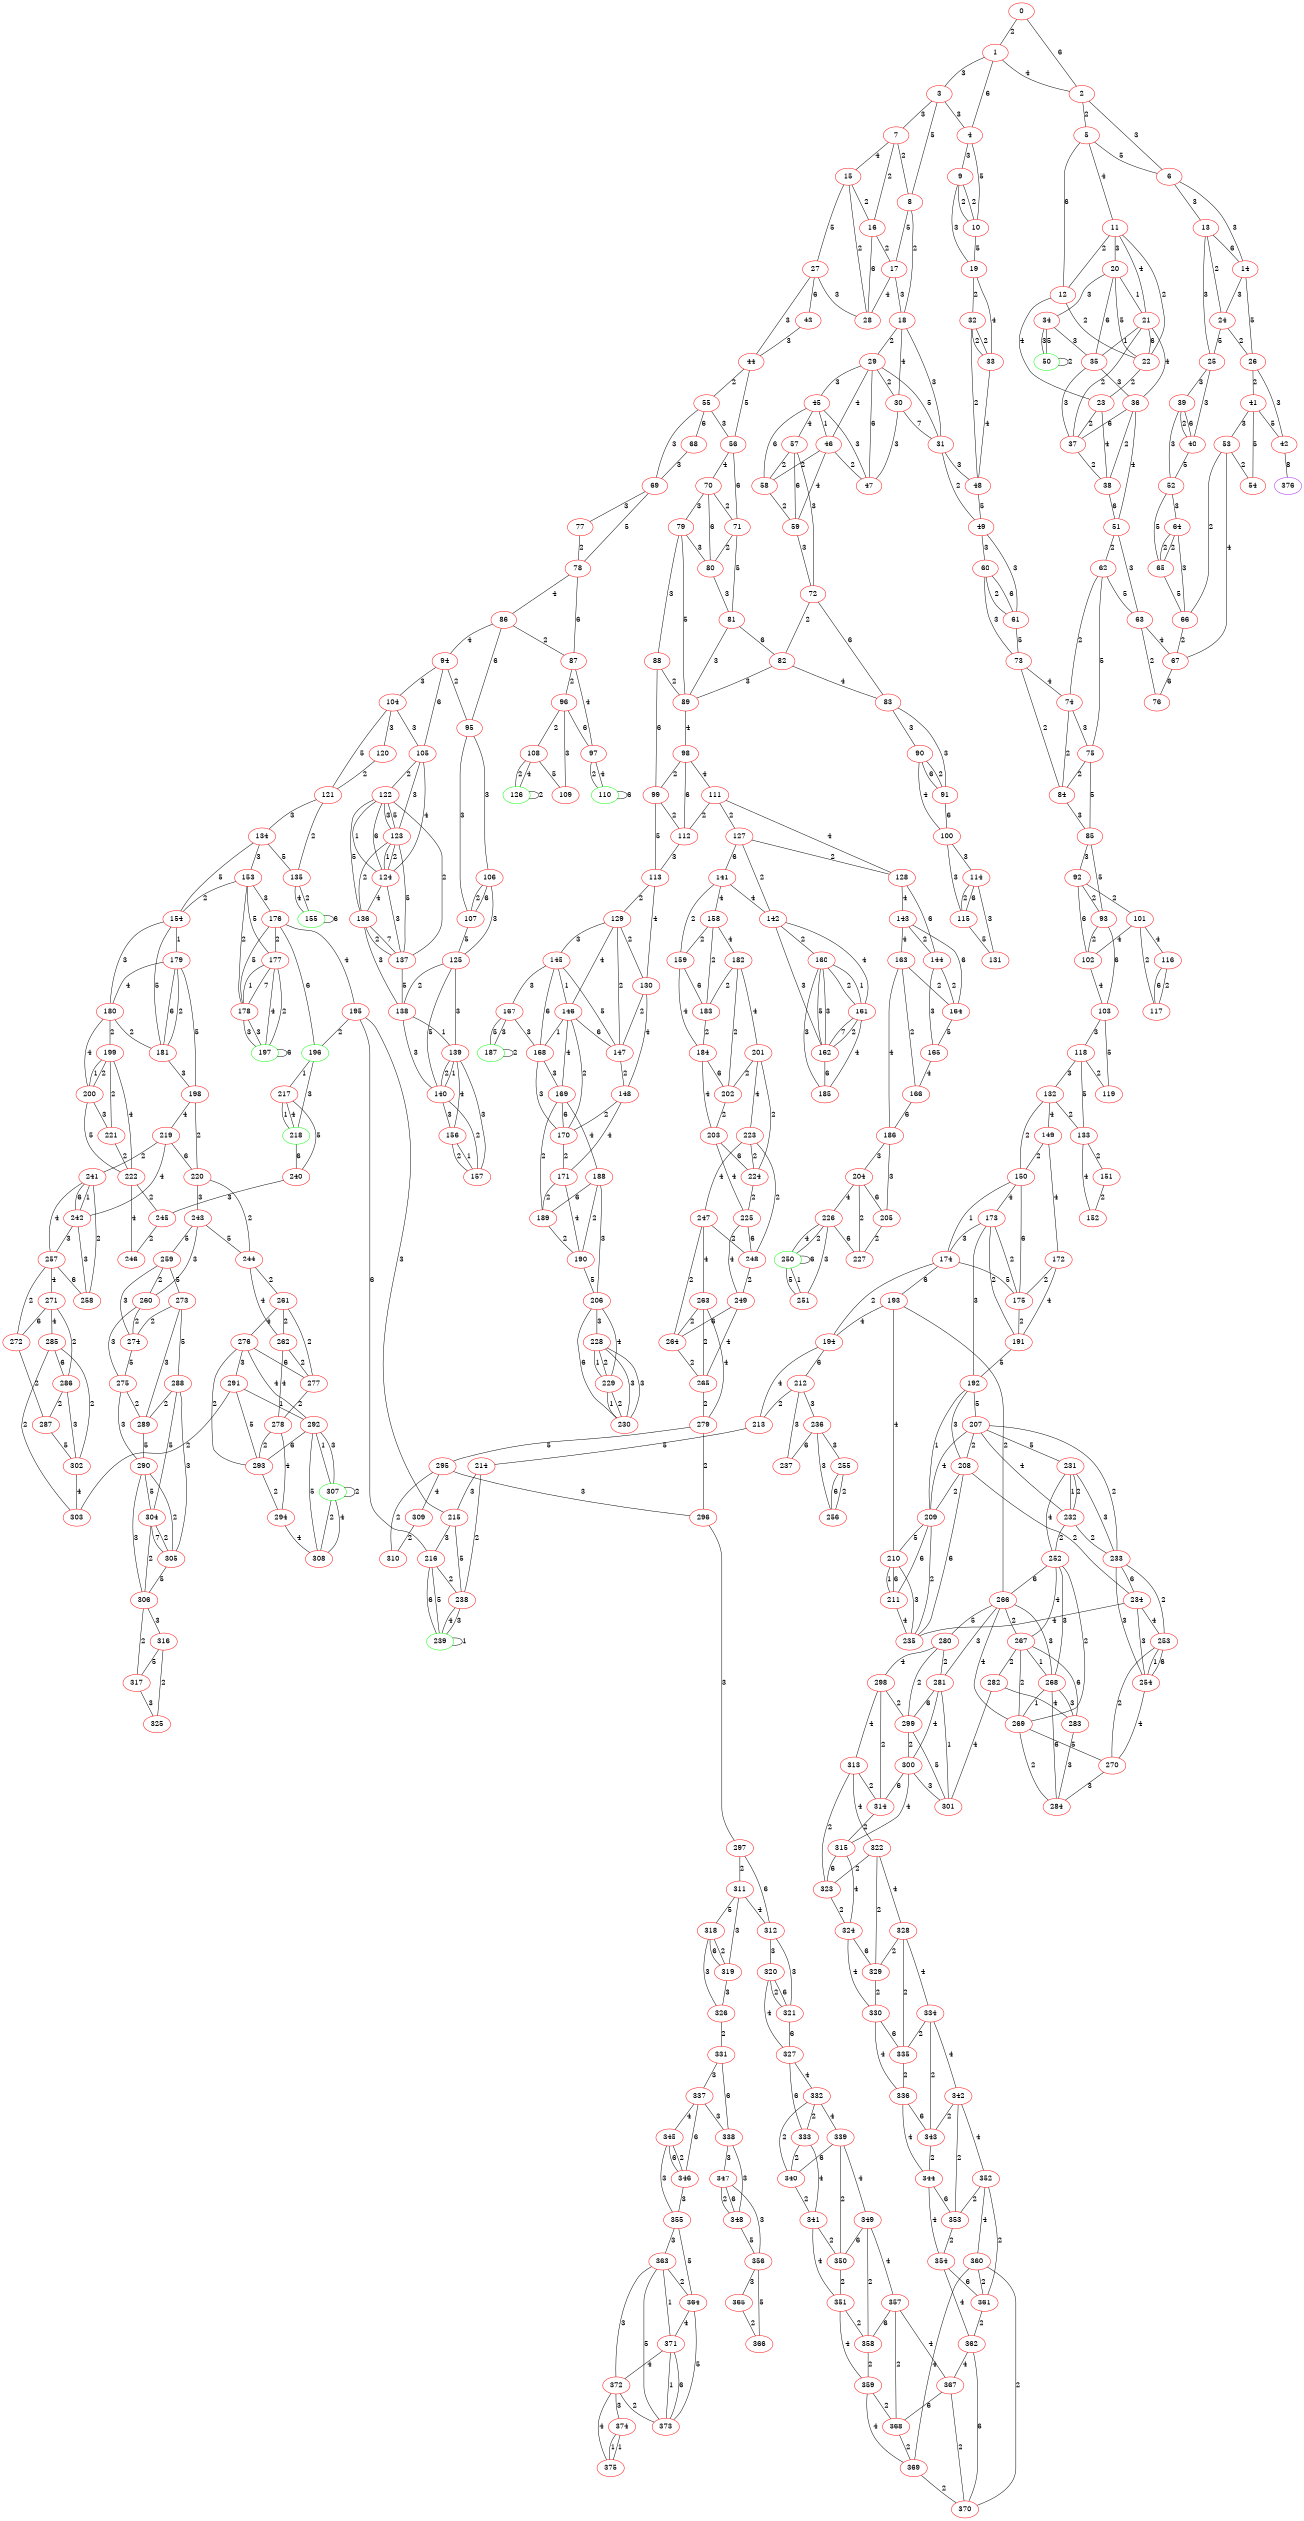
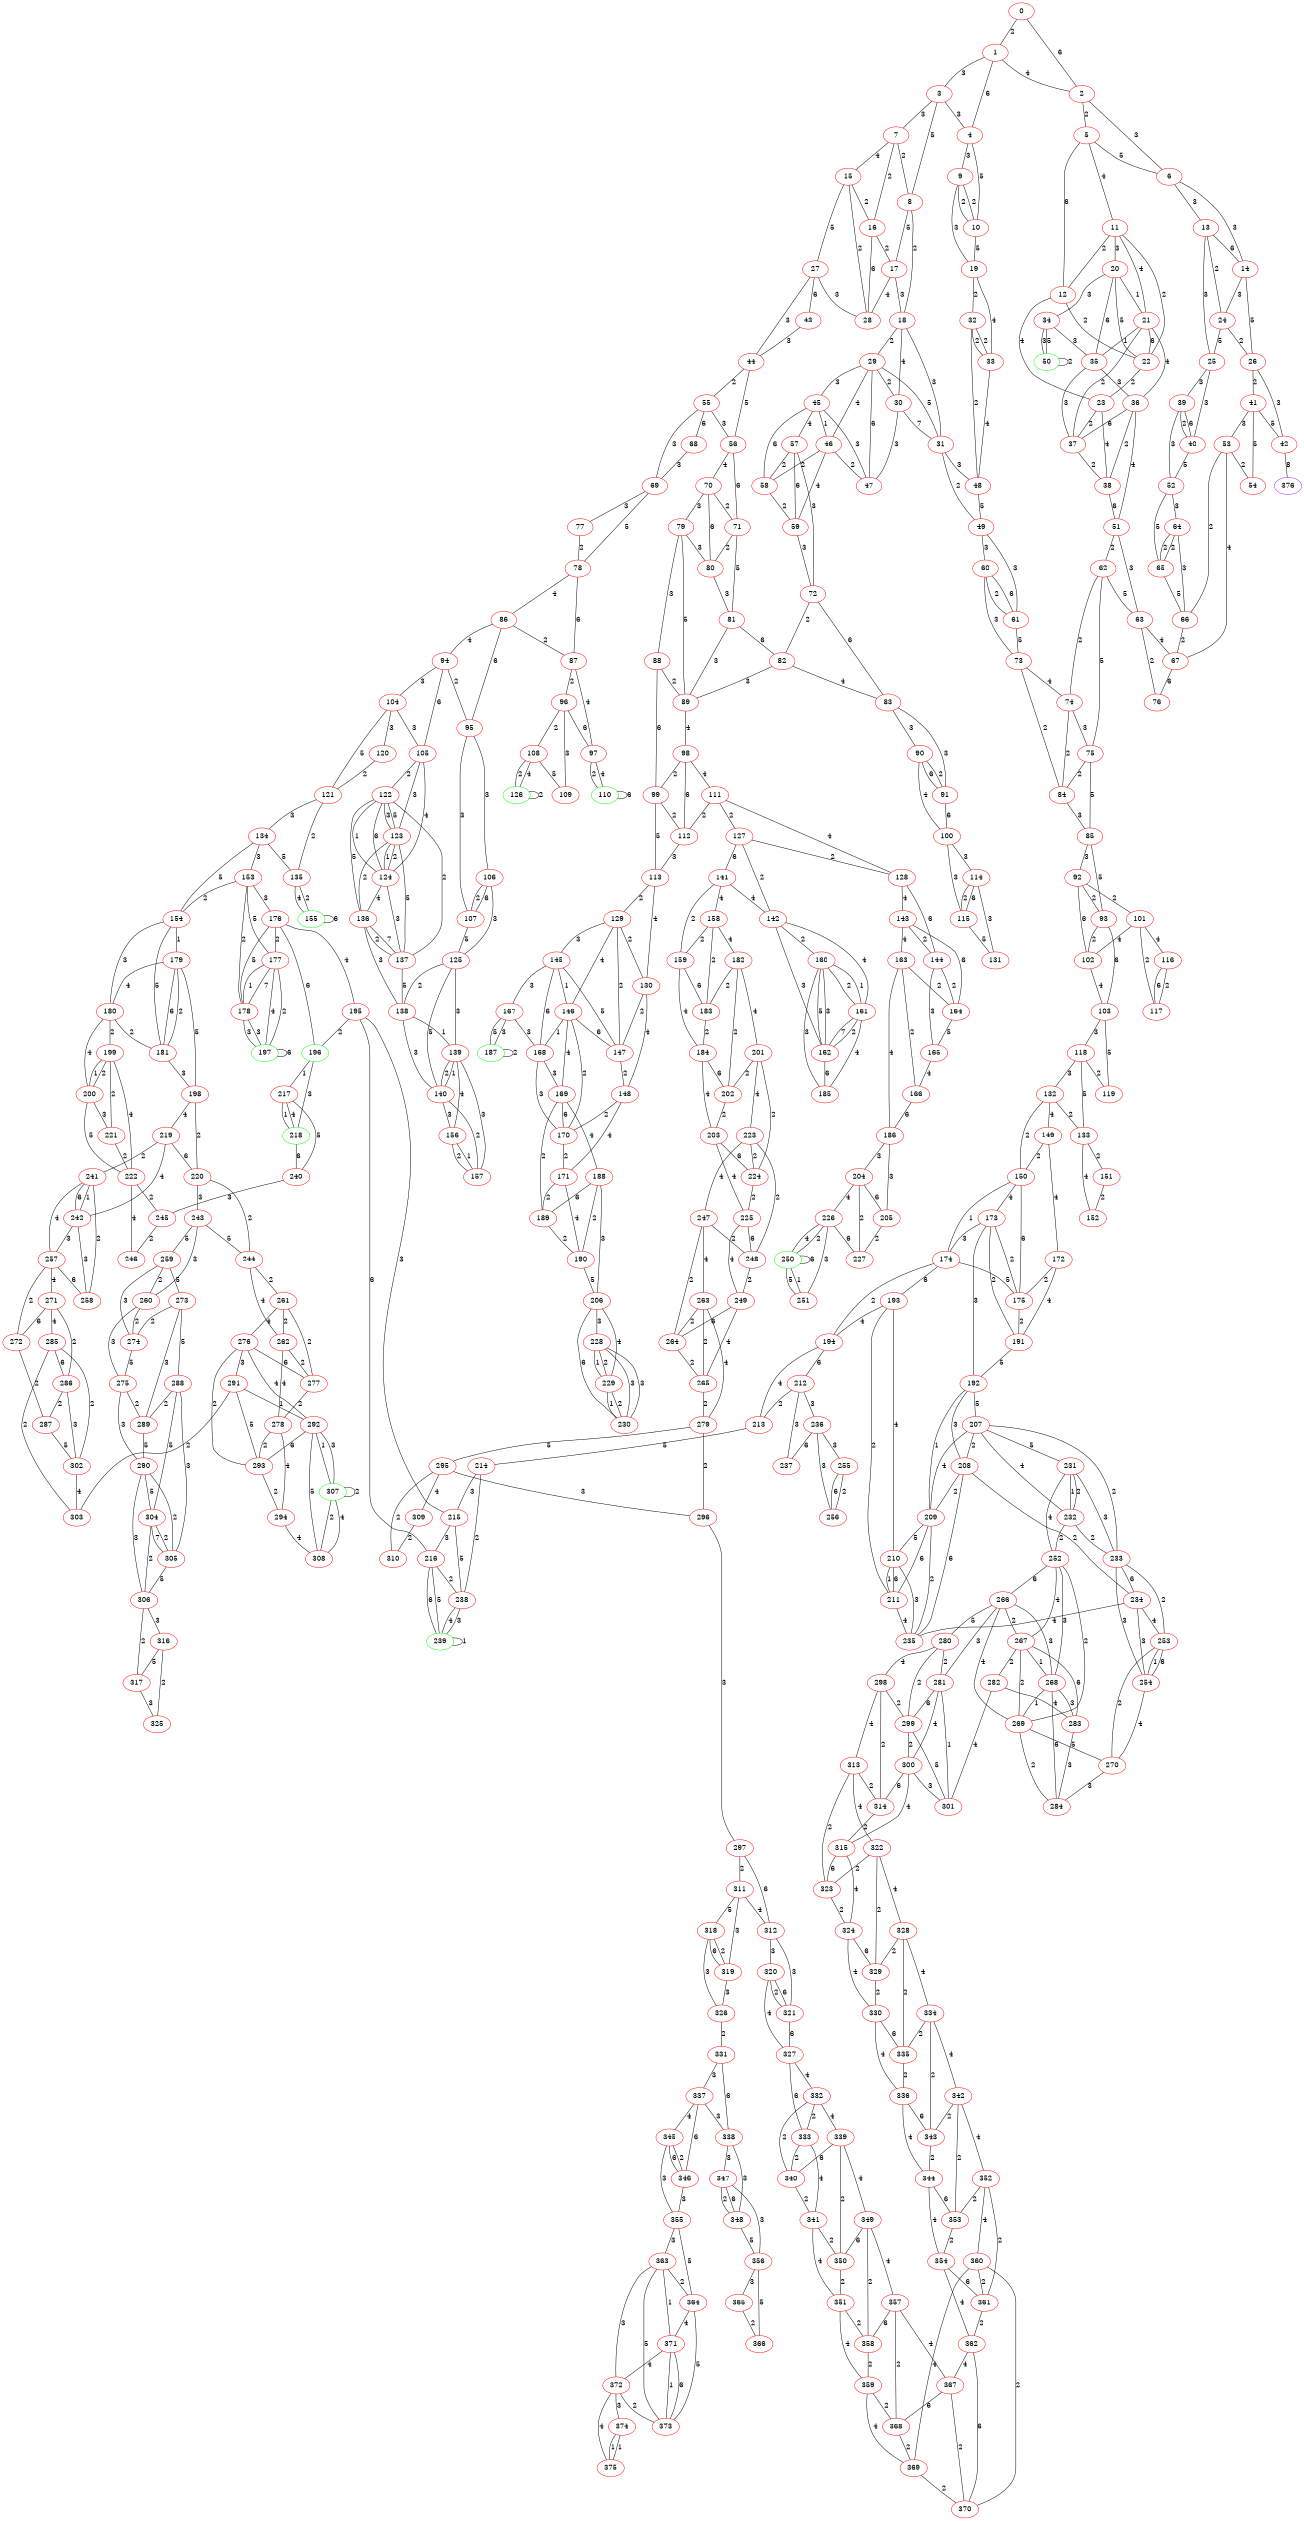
edge "193" -- "266": now "193" -- "211"
